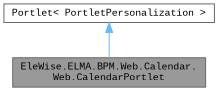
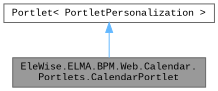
node "EleWise.ELMA.BPM.Web.Calendar. Web.CalendarPortlet": label "EleWise.ELMA.BPM.Web.Calendar. Web.CalendarPortlet" -> "EleWise.ELMA.BPM.Web.Calendar. Portlets.CalendarPortlet"
